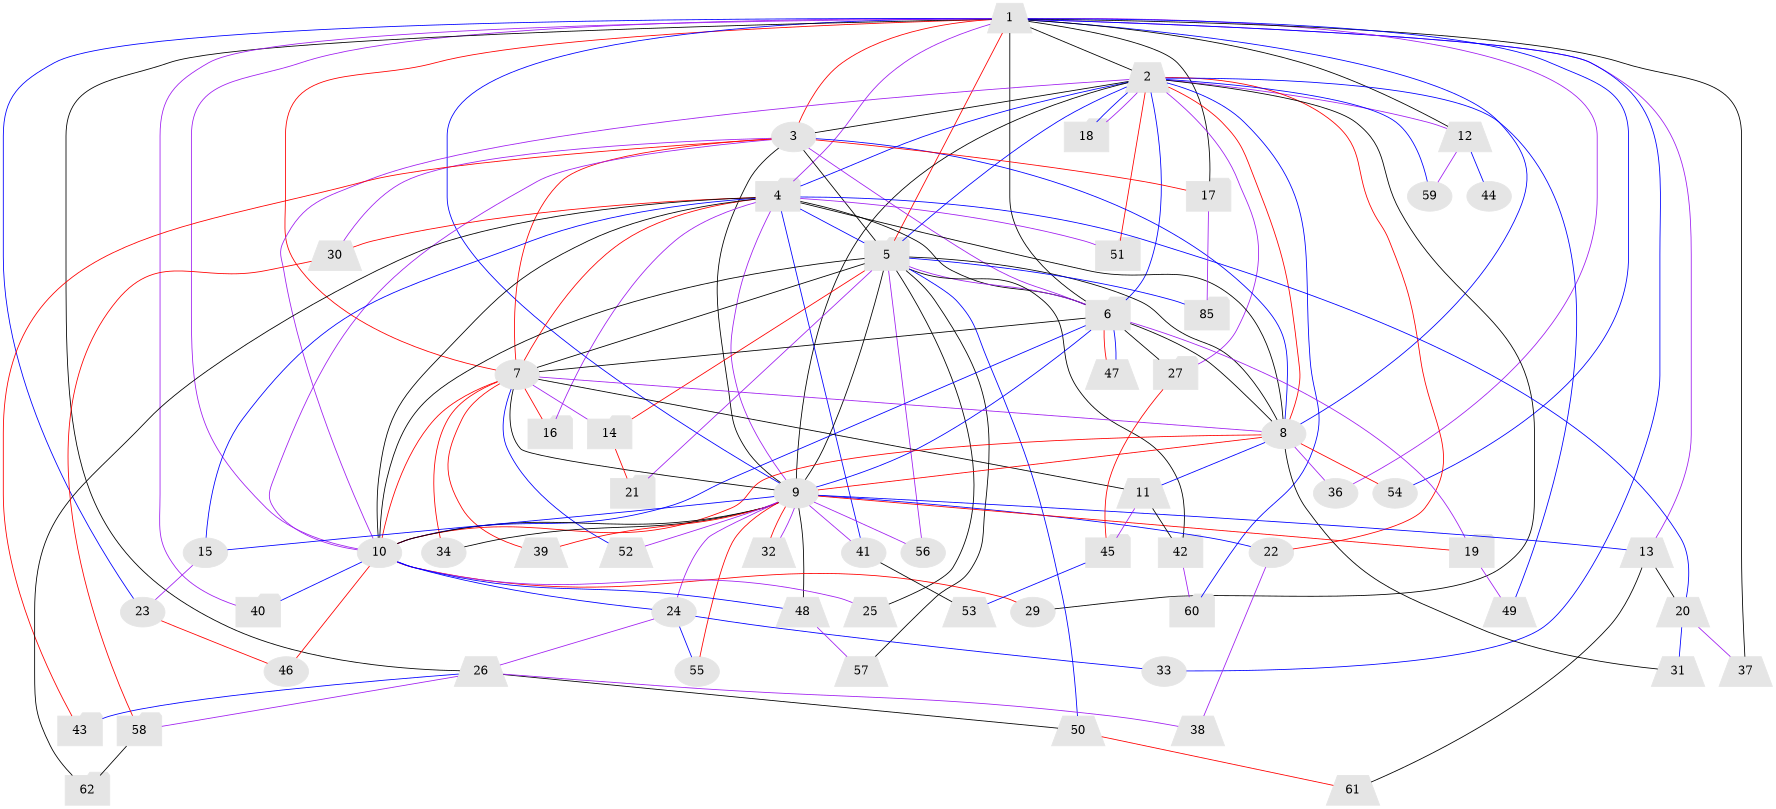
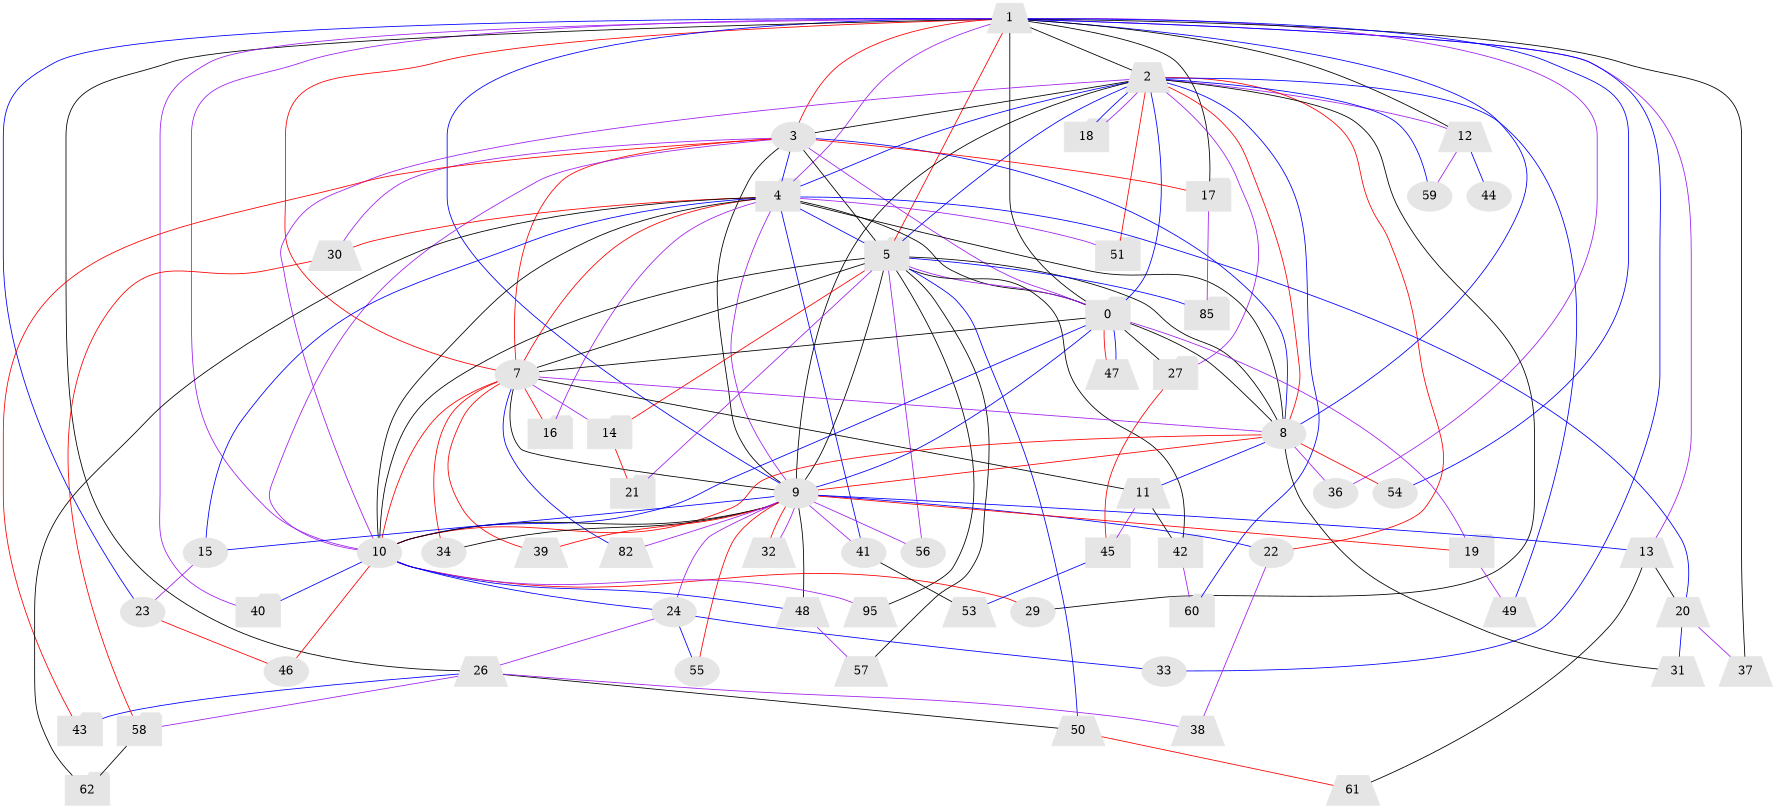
edge "3" -- "4": added
node "6": label "6" -> "0"
node "52": label "52" -> "82"
node "25": label "25" -> "95"
